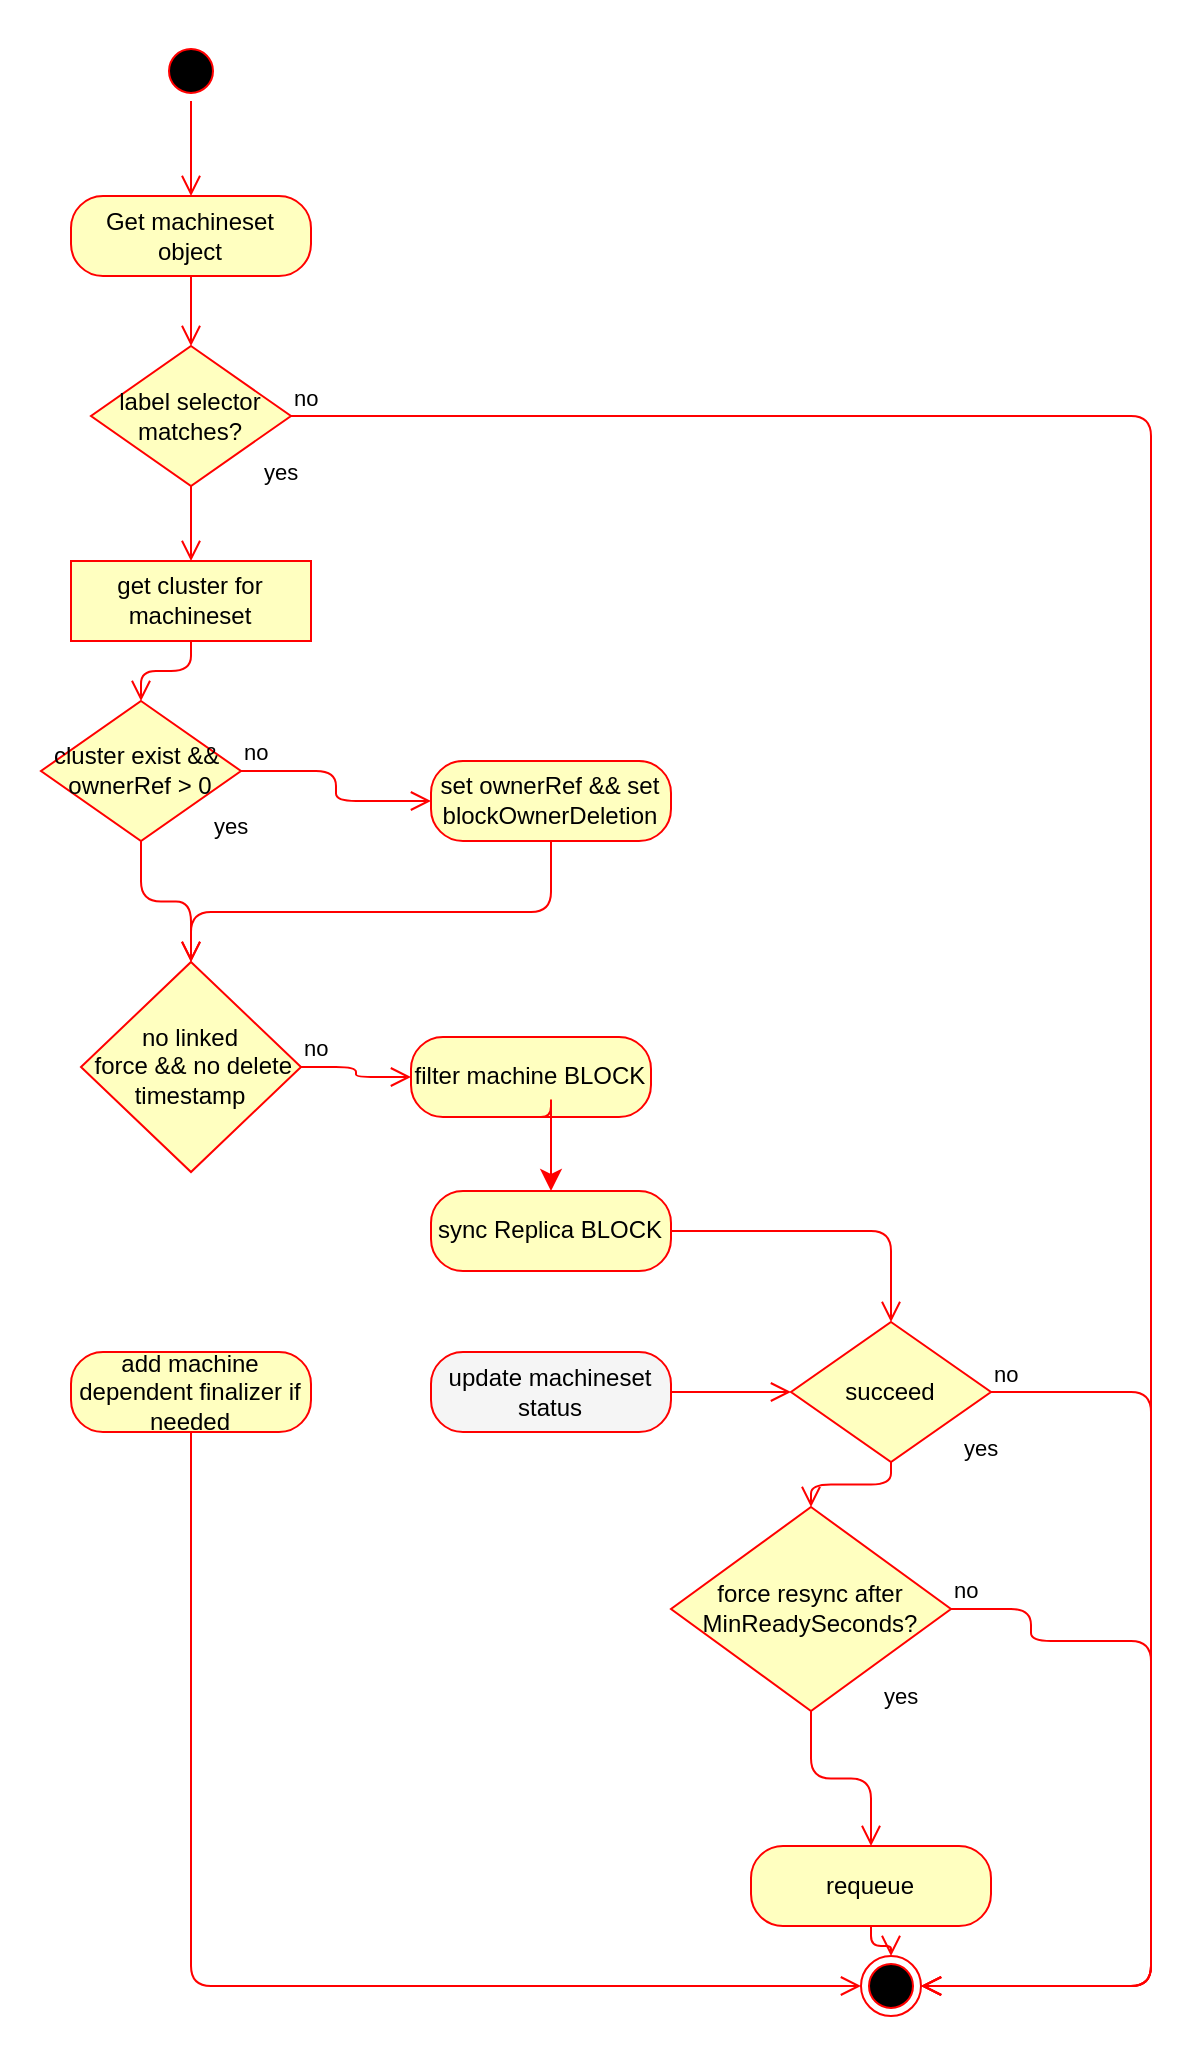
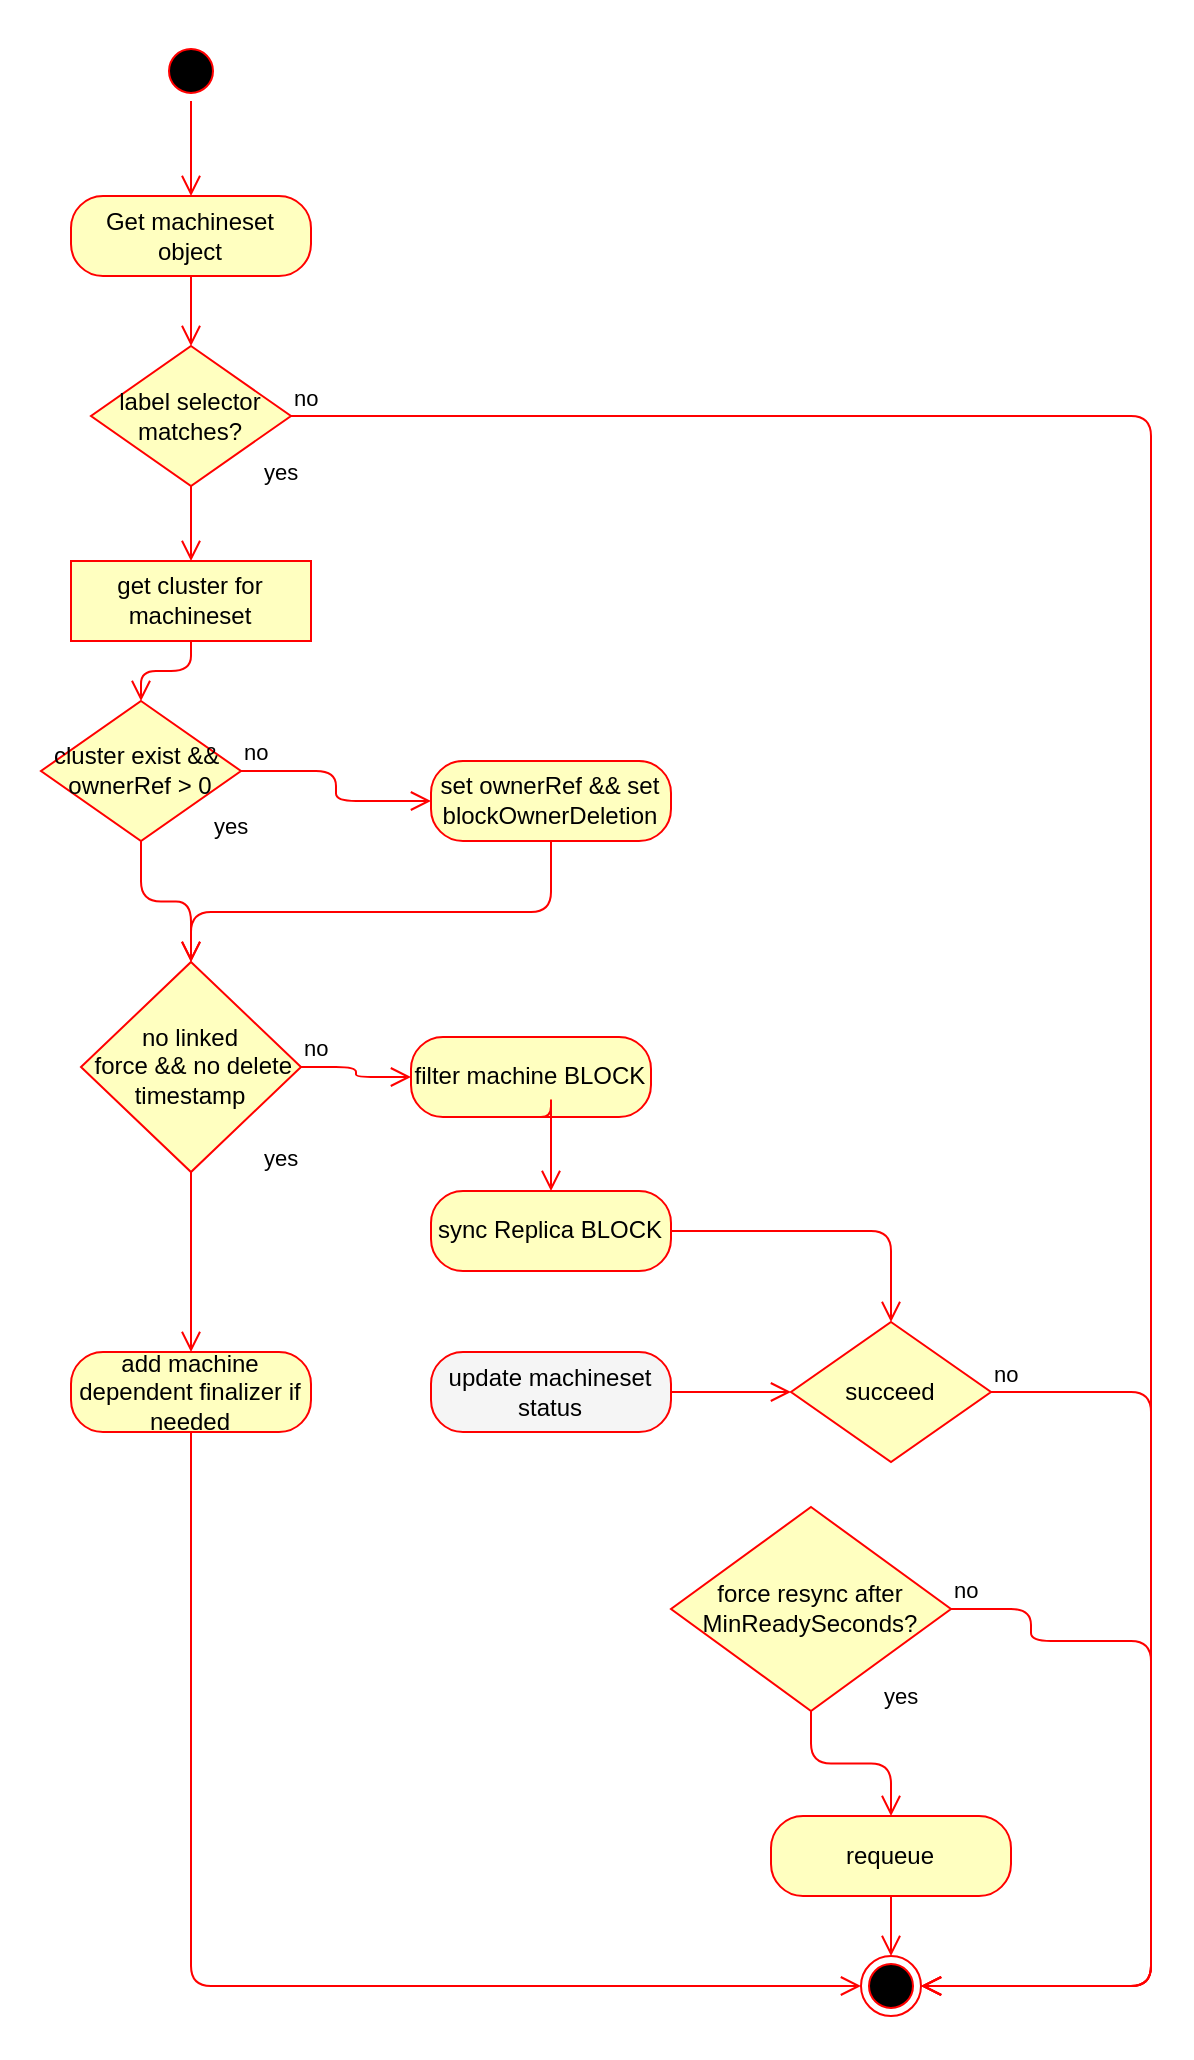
edge "filter machine BLOCK" -> "sync Replica BLOCK": arrowhead classic -> open
edge "no linked force && no delete timestamp" -> "add machine dependent finalizer if needed": added, label "yes"
edge "succeed" -> "force resync after MinReadySeconds?": removed, label "yes"
node "requeue": moved (871, 1886) -> (891, 1856)
